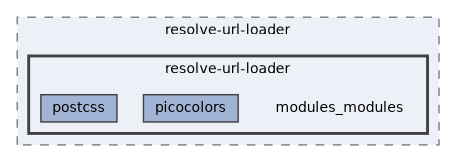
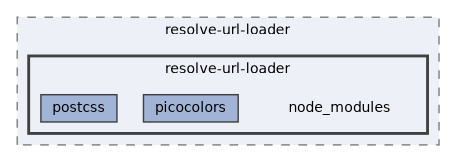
node "modules_modules": label "modules_modules" -> "node_modules"
